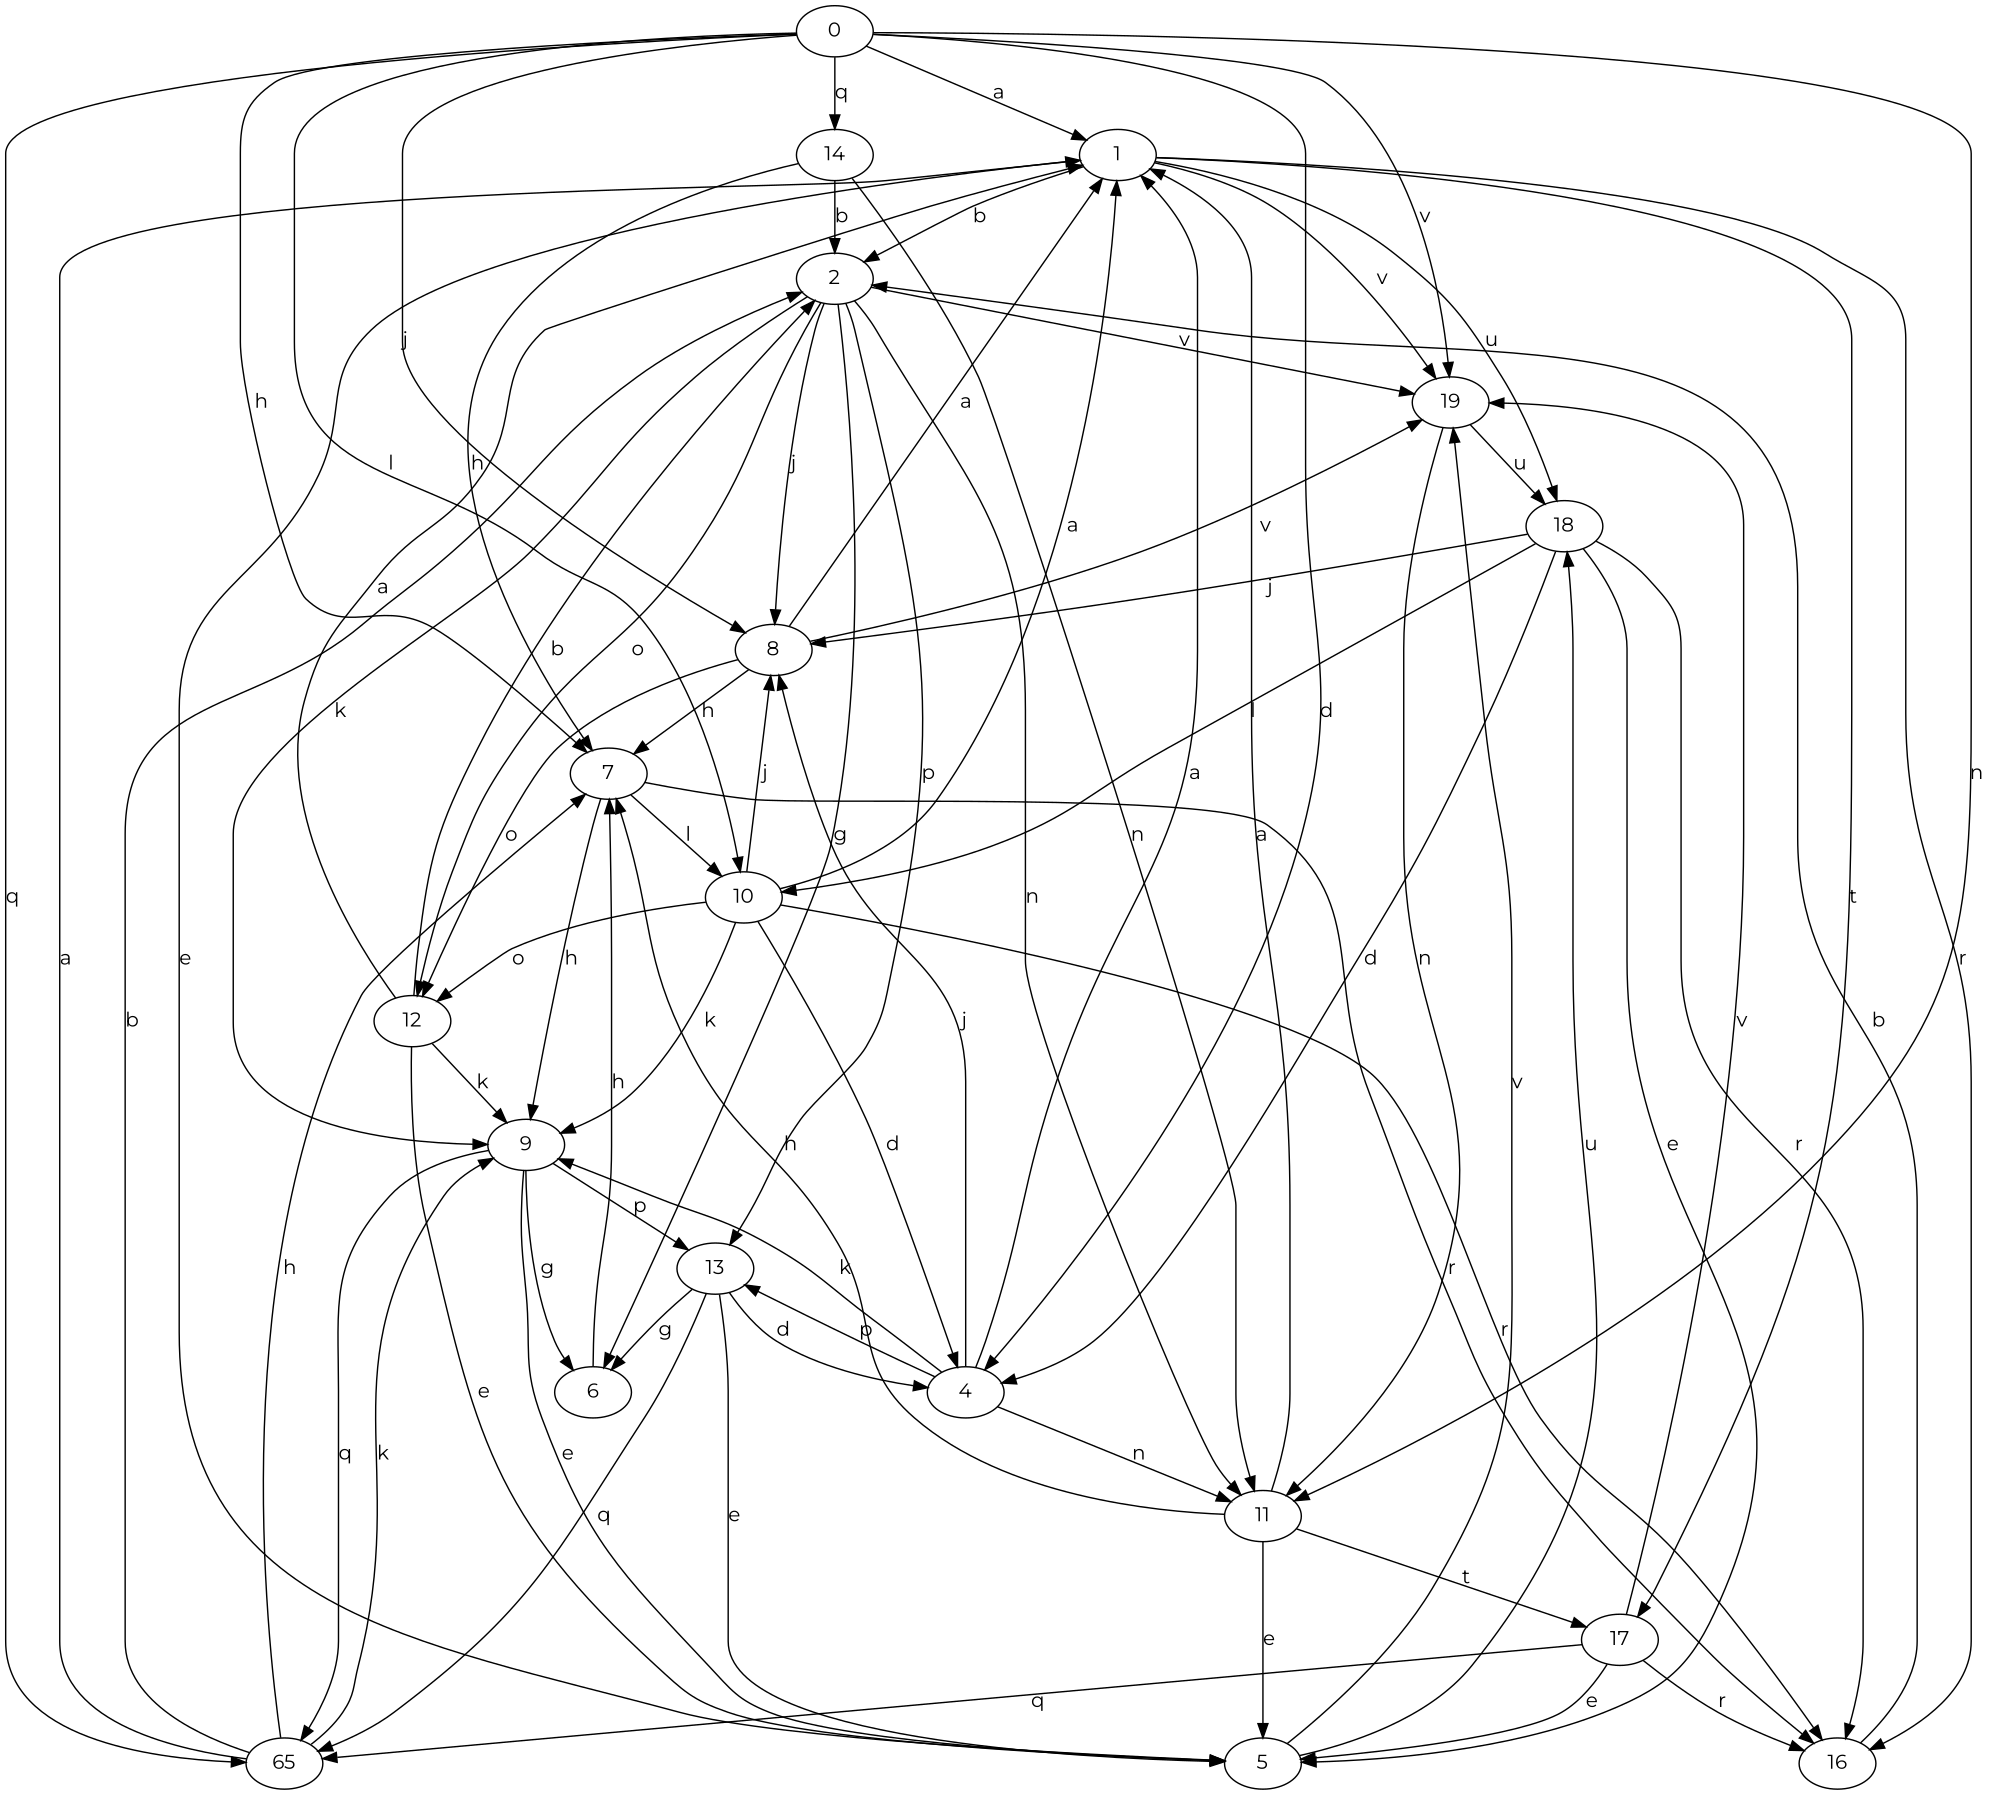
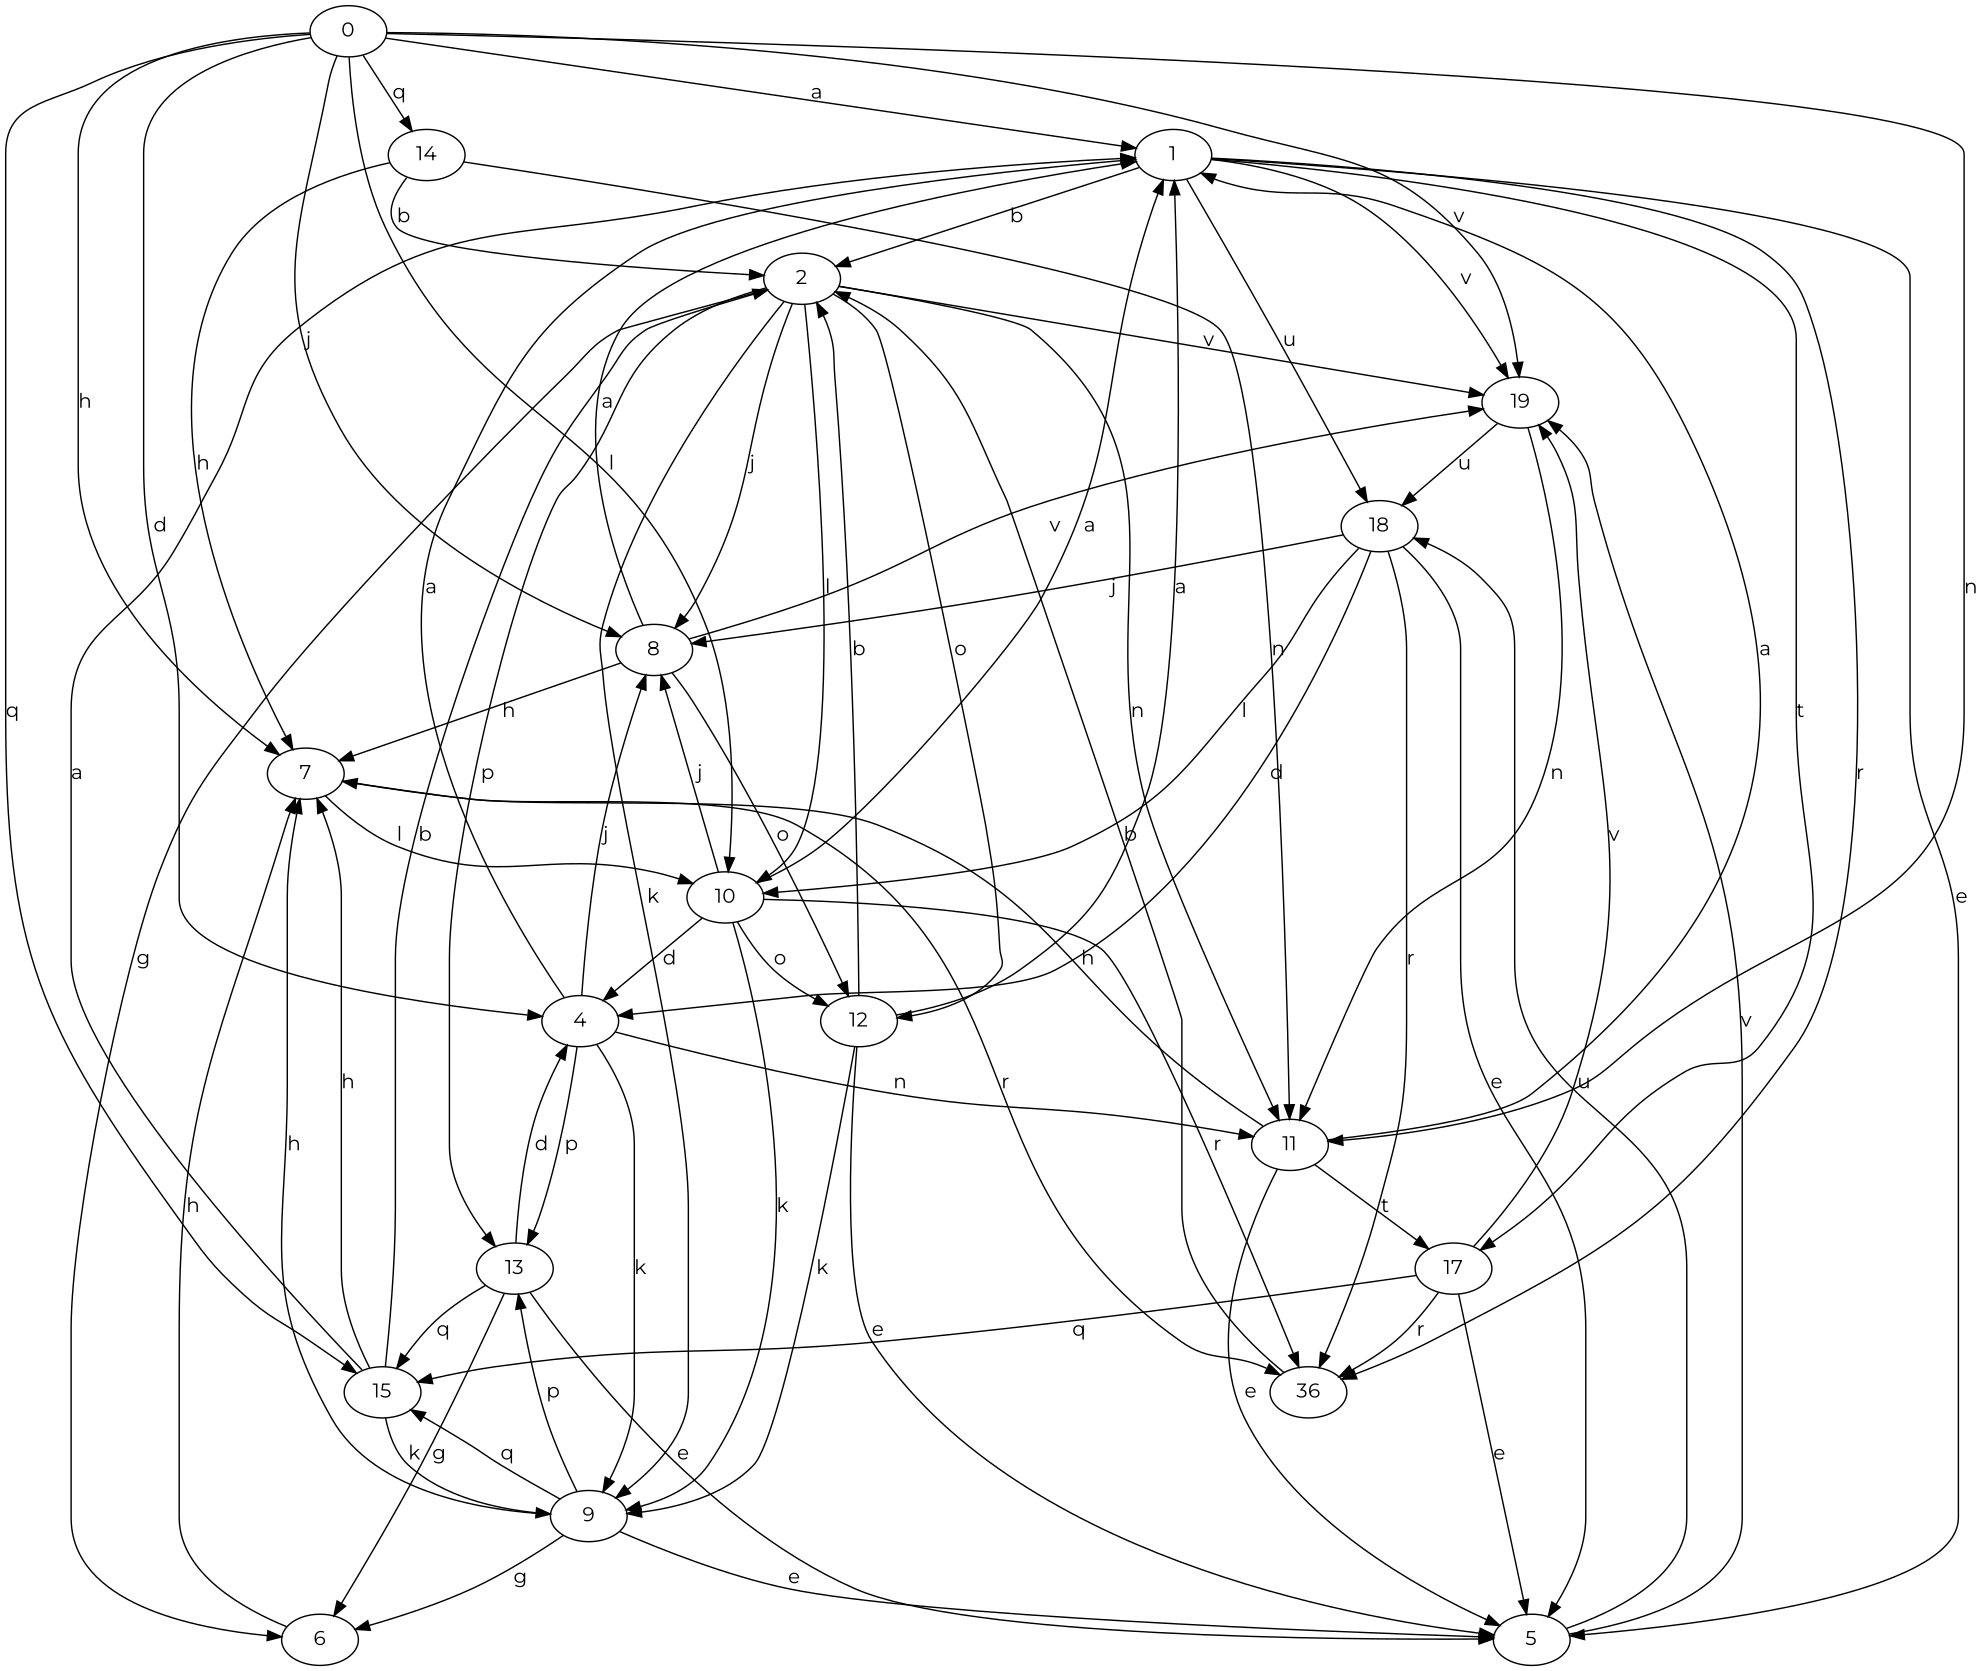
edge "2" -> "10": added, label "l"
edge "7" -> "9": reversed
node "65": label "65" -> "15"
node "16": label "16" -> "36"
